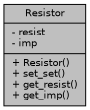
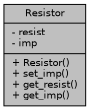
node "Resistor": text "+ set_set()" -> "+ set_imp()"
